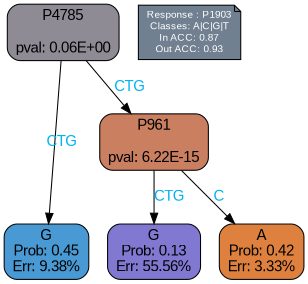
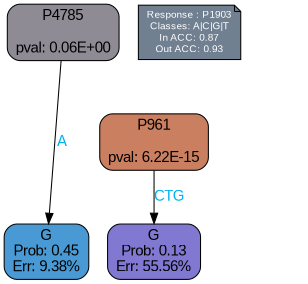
edge "P4785 pval: 0.06E+00" -> "P961 pval: 6.22E-15": removed, label "CTG"
edge "P4785 pval: 0.06E+00" -> "G Prob: 0.45 Err: 9.38%": label "CTG" -> "A"
node "A Prob: 0.42 Err: 3.33%": removed
